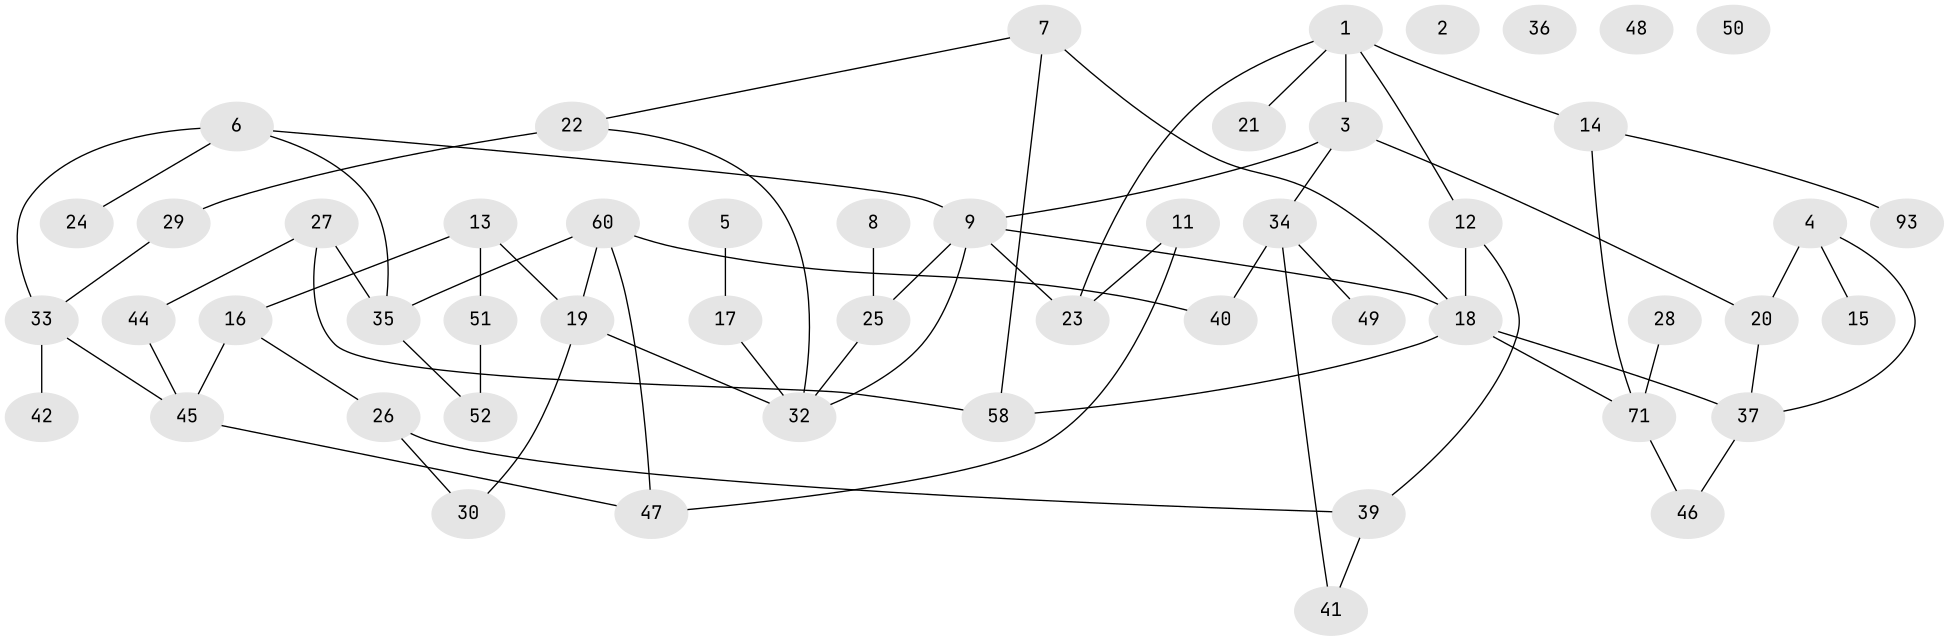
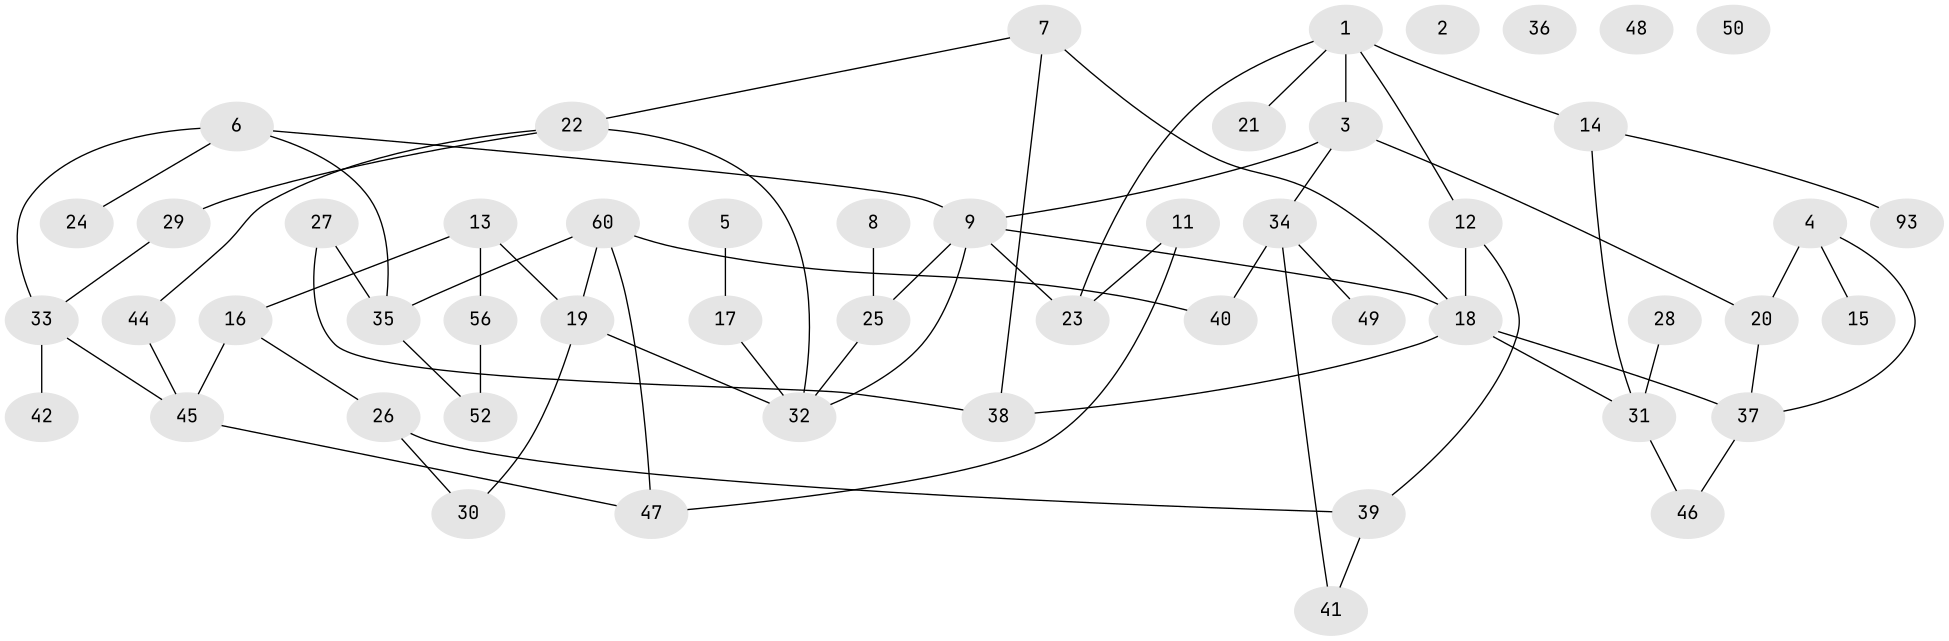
edge "27" -- "44": now "22" -- "44"
node "51": label "51" -> "56"
node "58": label "58" -> "38"
node "71": label "71" -> "31"
